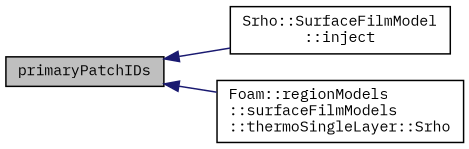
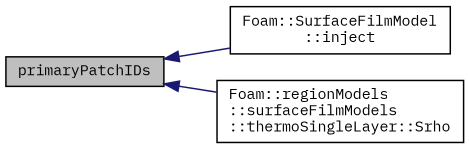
node "Srho::SurfaceFilmModel ::inject": label "Srho::SurfaceFilmModel ::inject" -> "Foam::SurfaceFilmModel ::inject"
